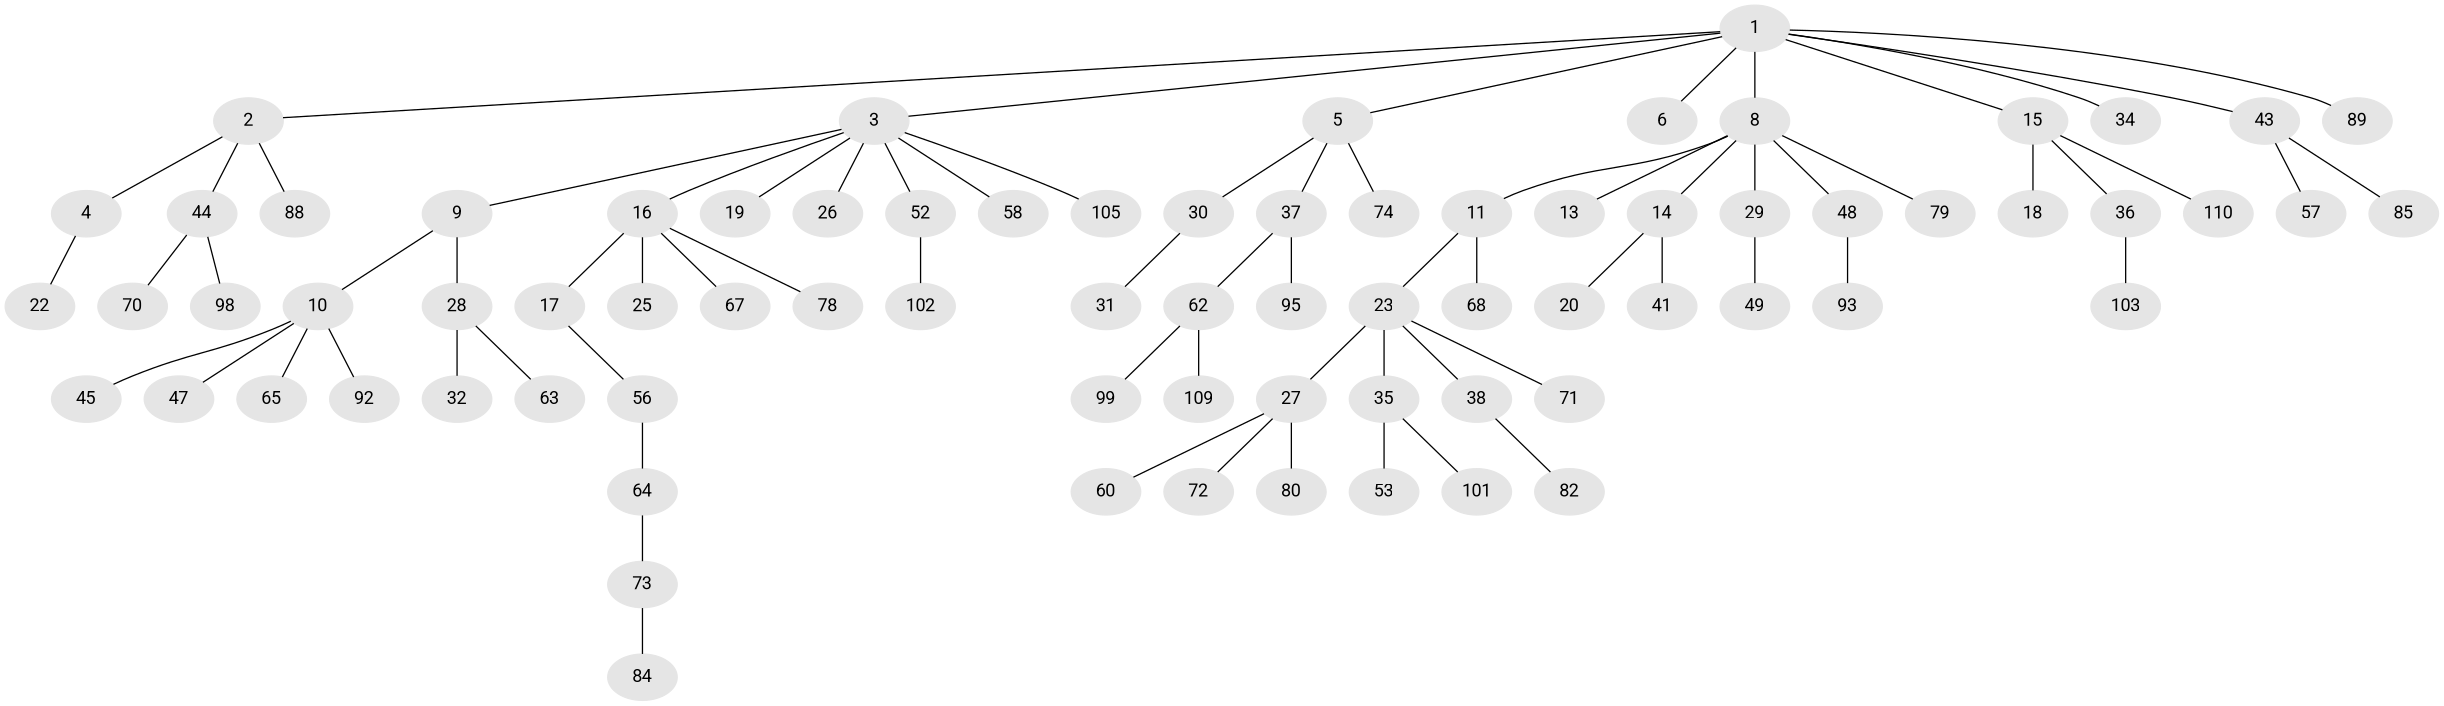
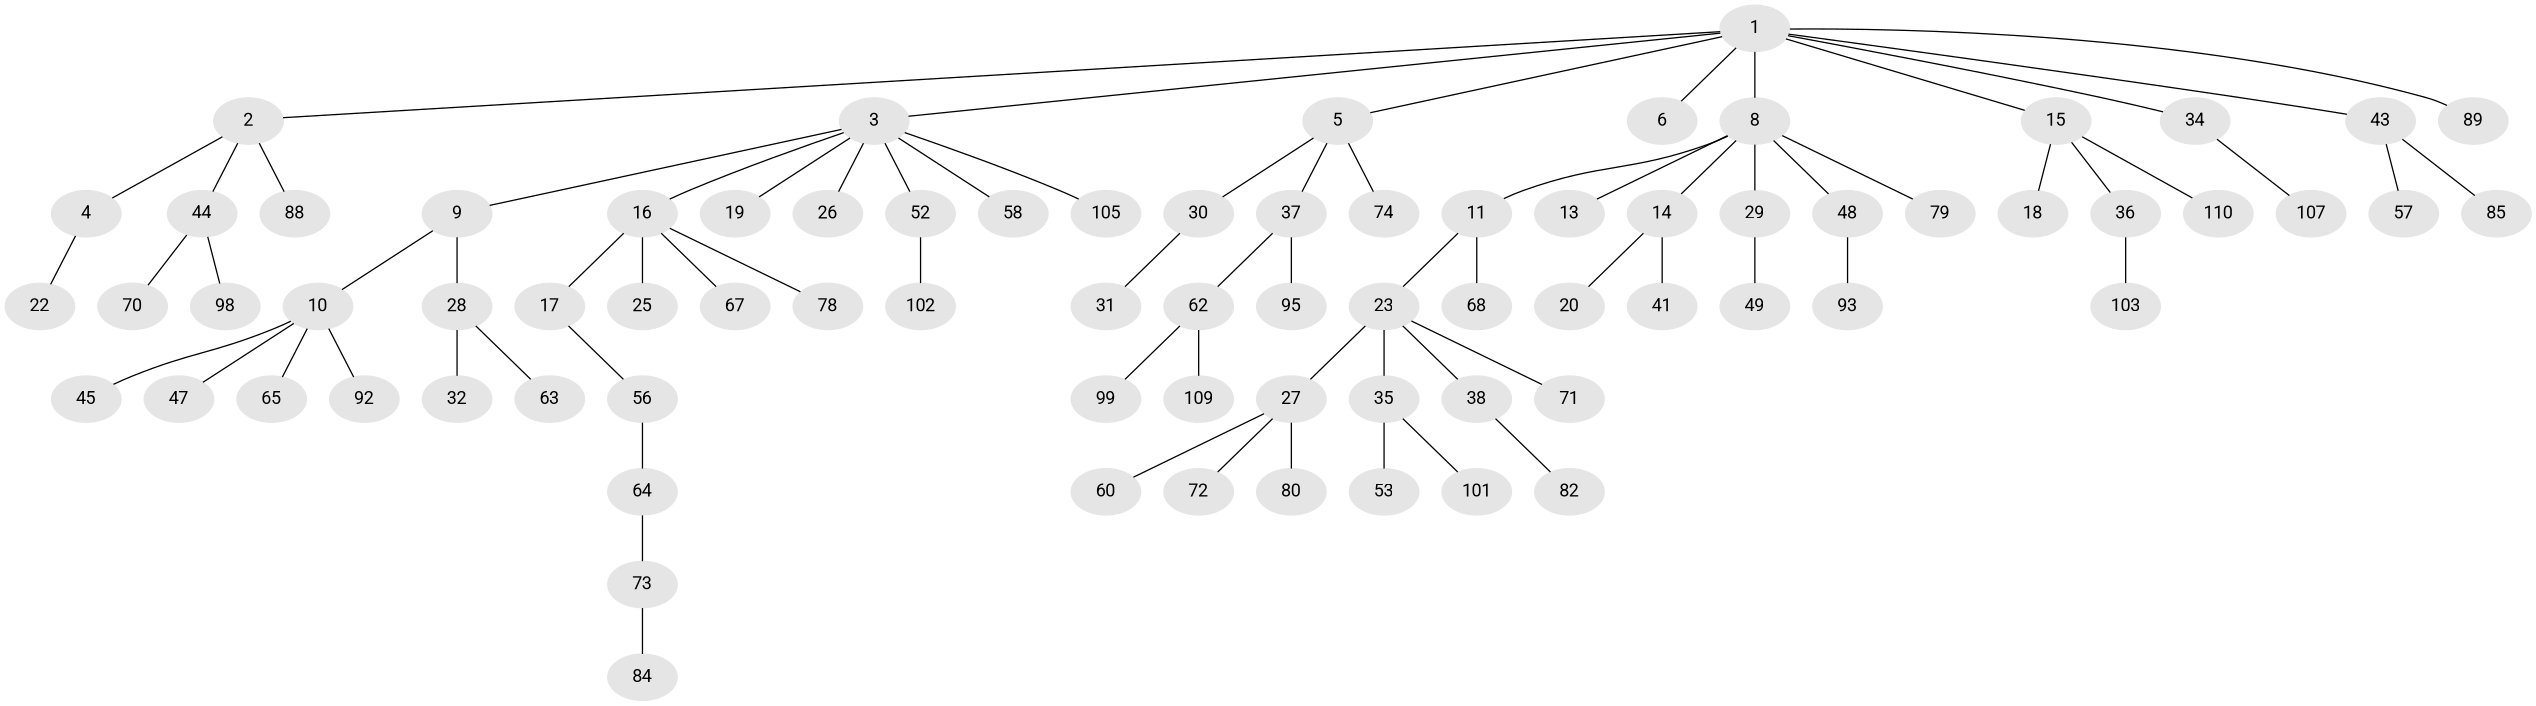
node "107": added
